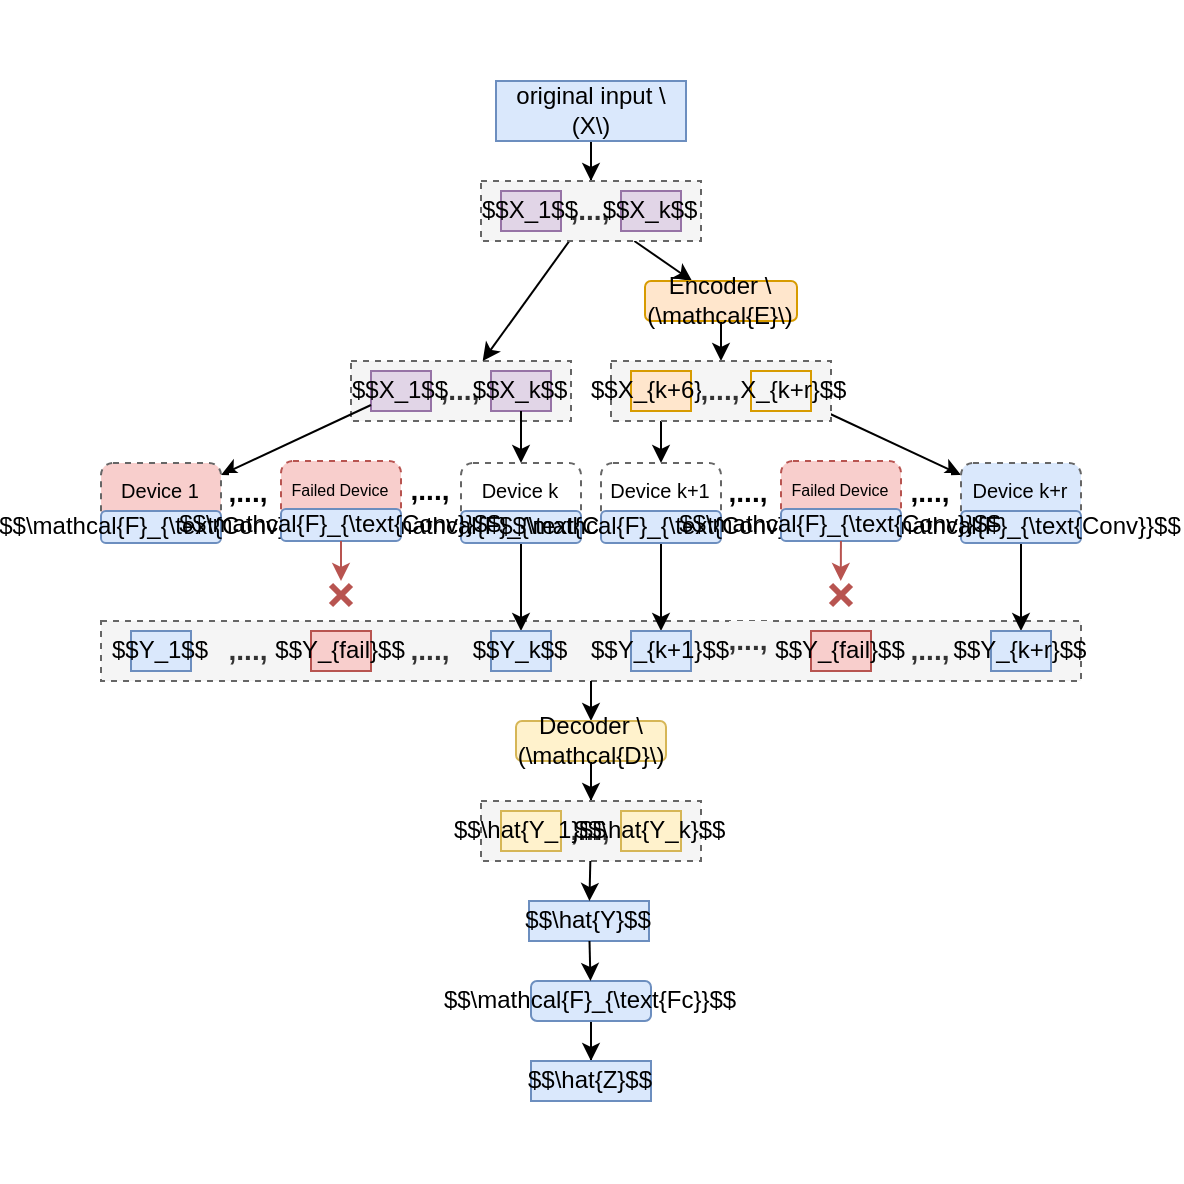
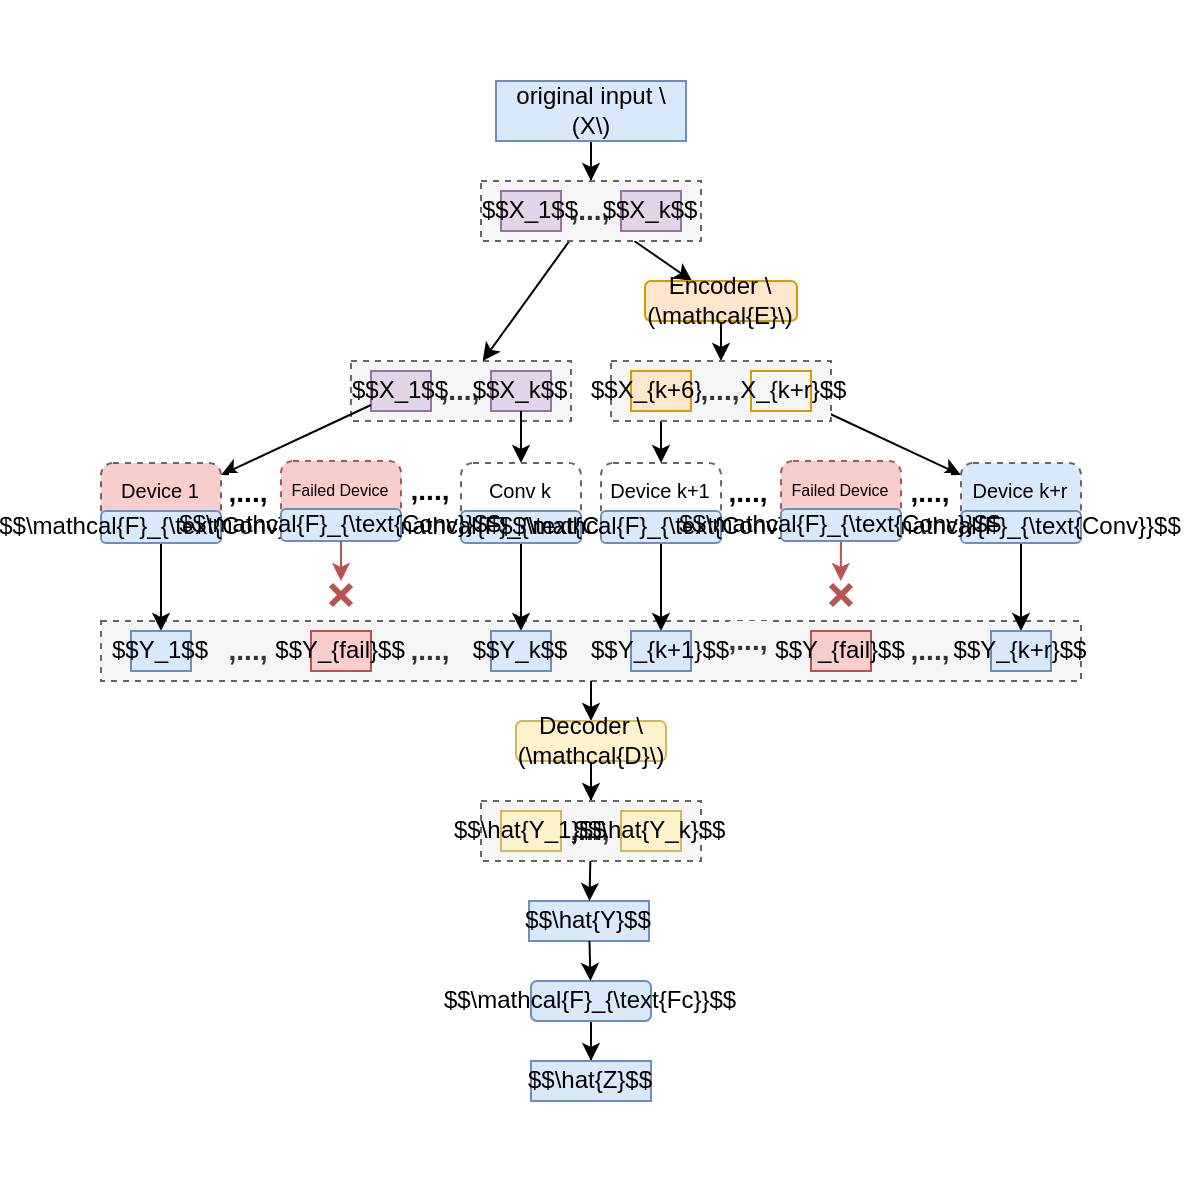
node "Device k": label "Device k" -> "Conv k"
edge "Device 1" -> "$$Y_1$$": added
